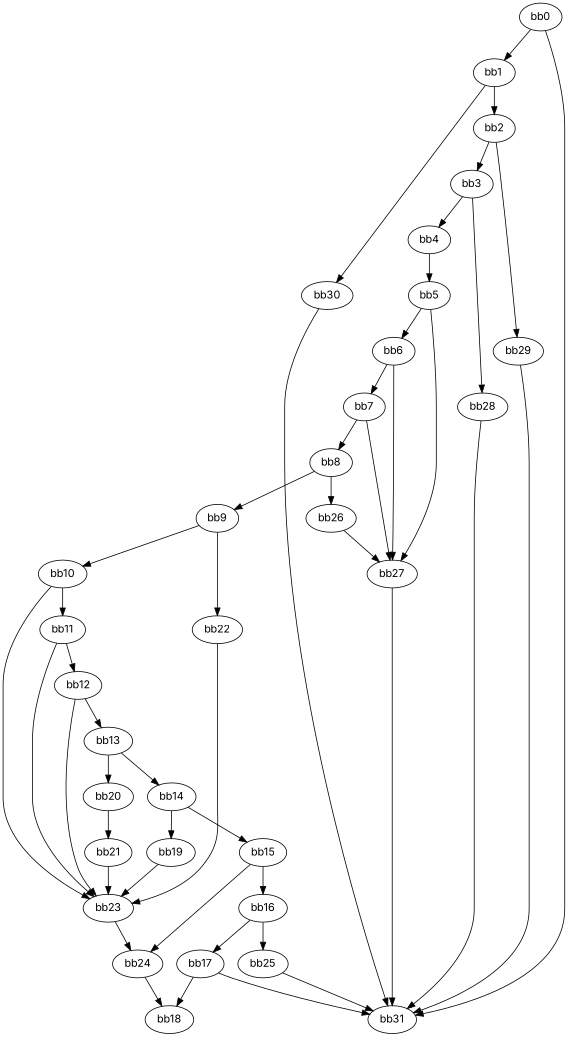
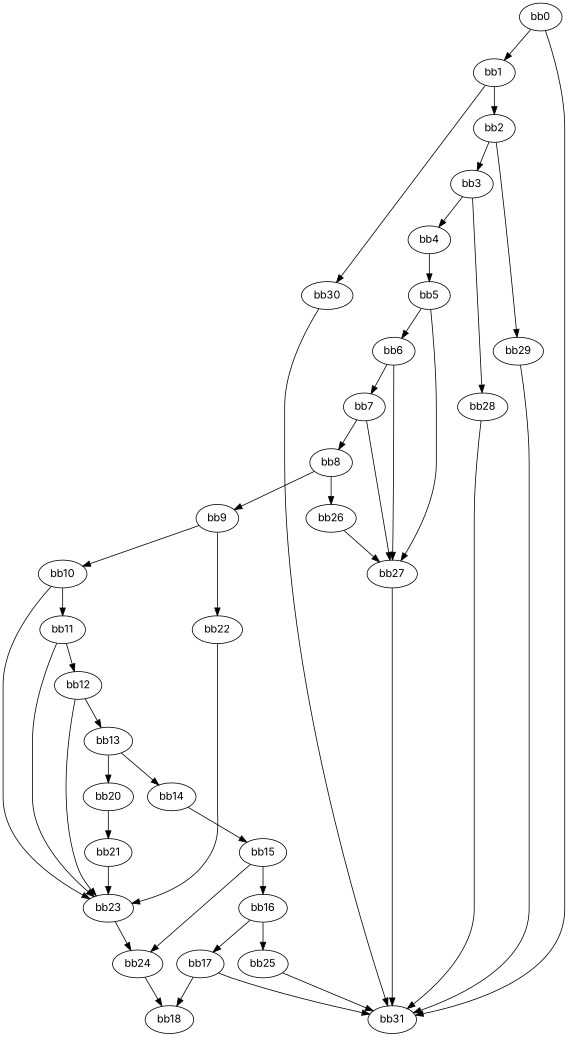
node "bb19": removed
